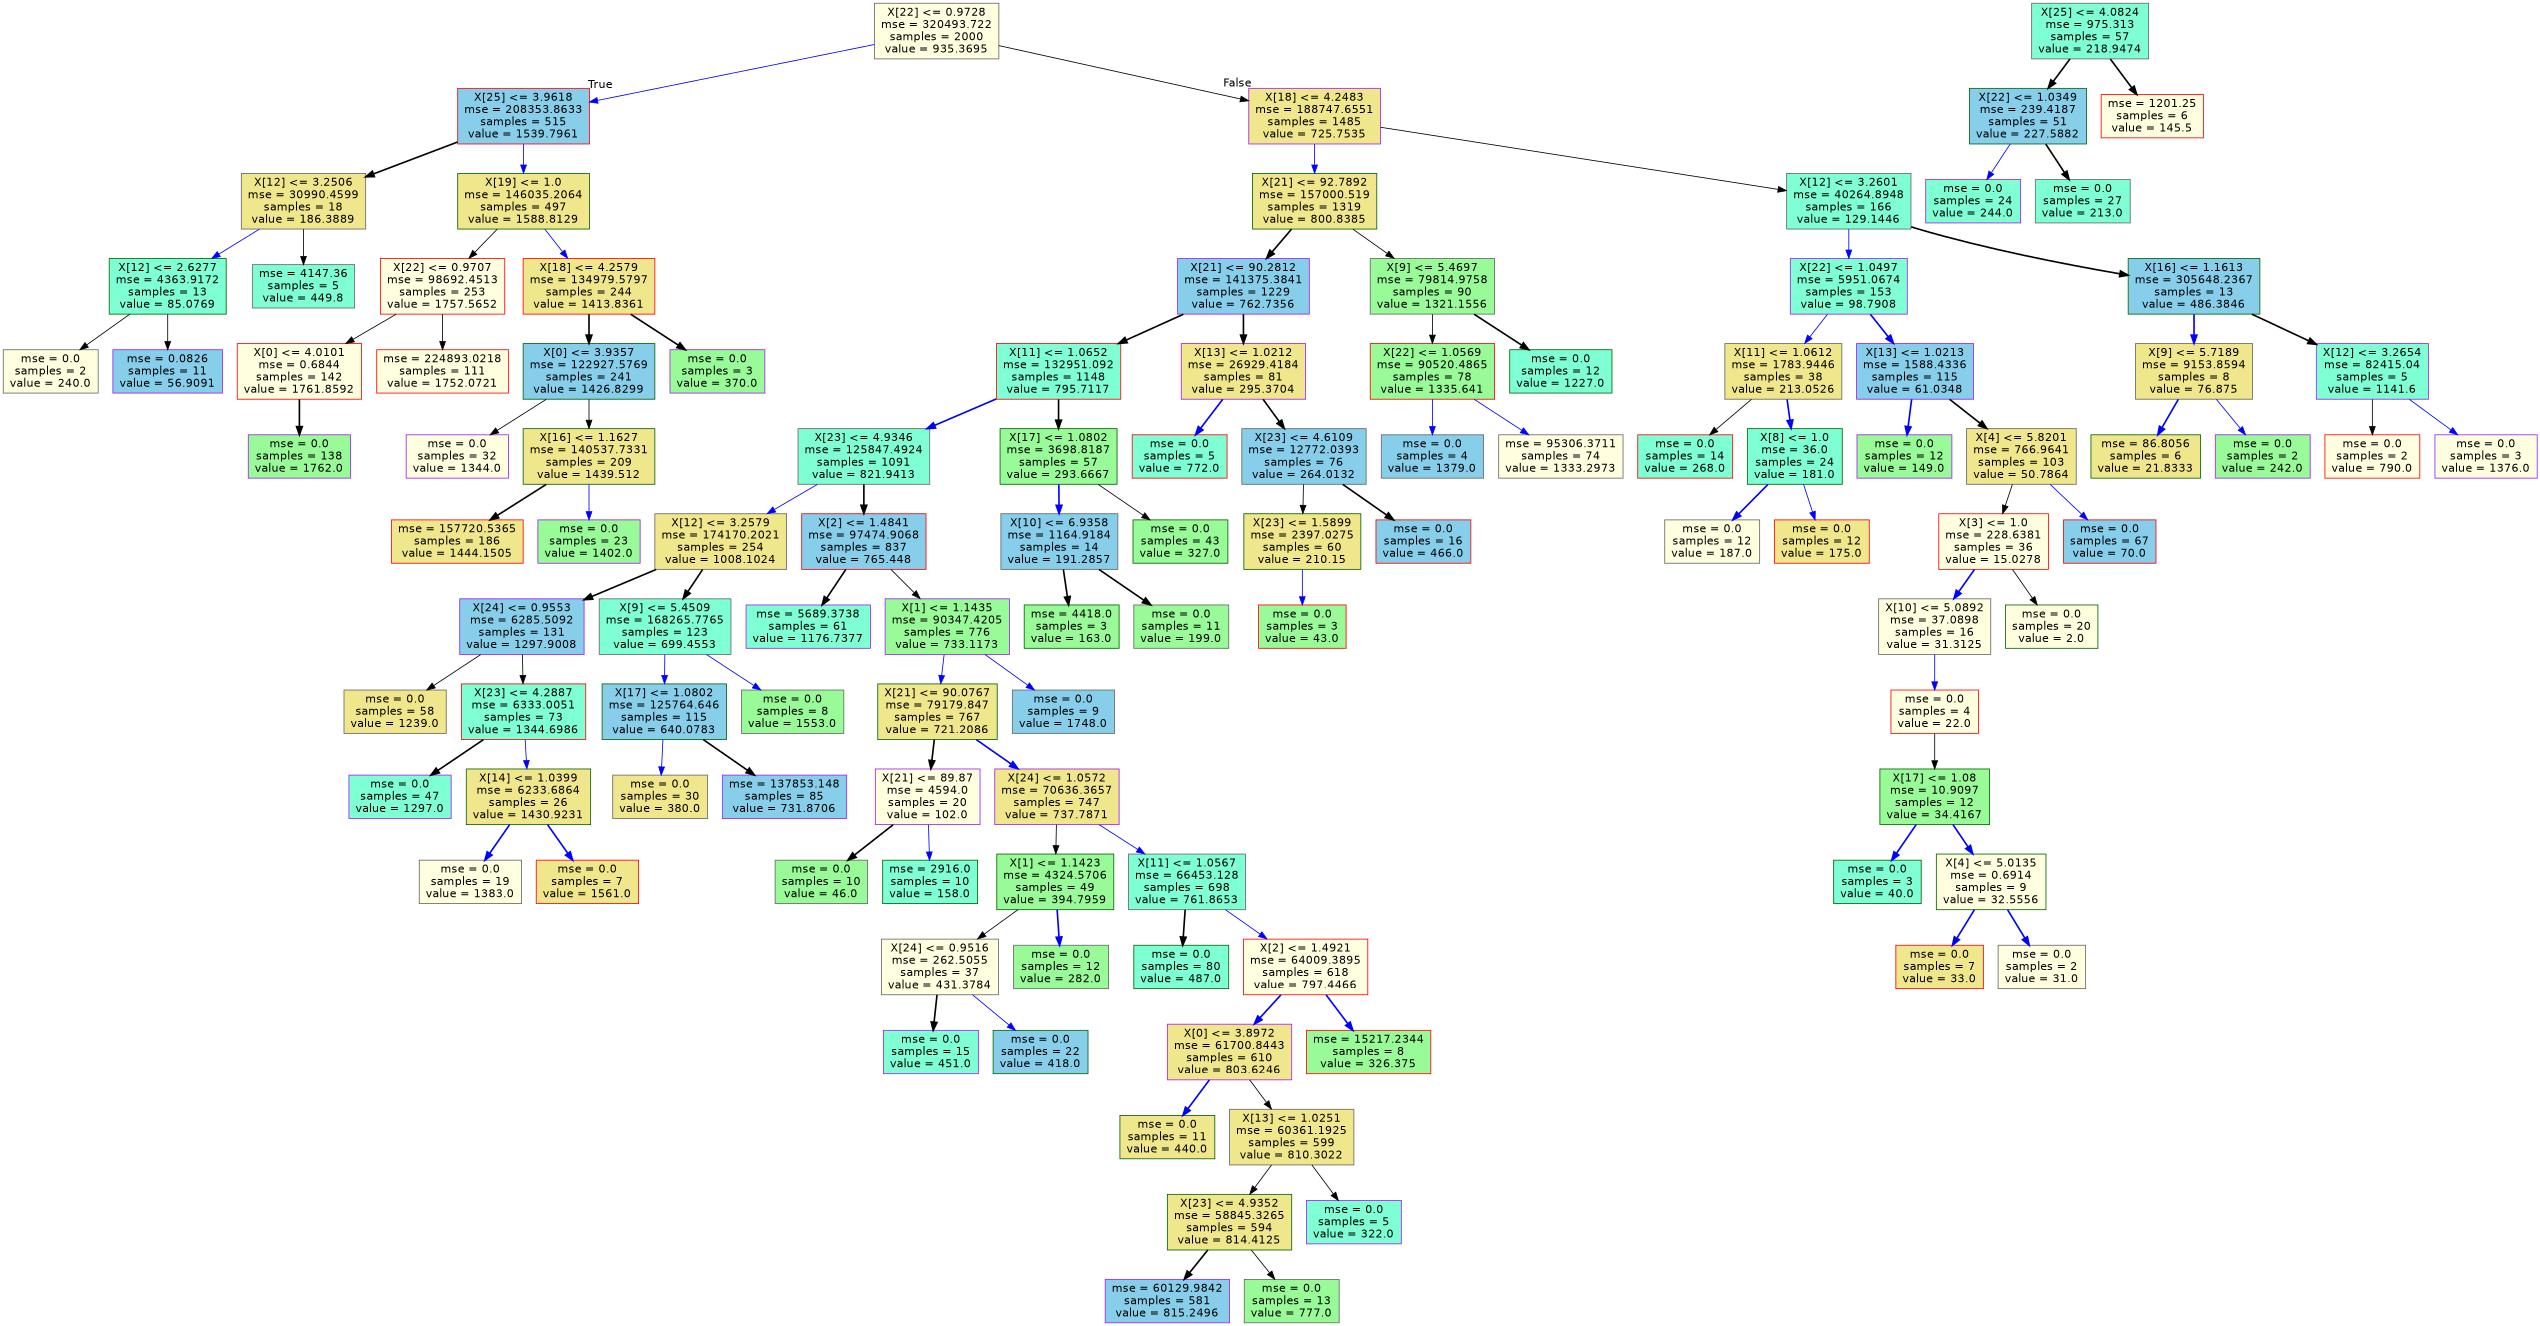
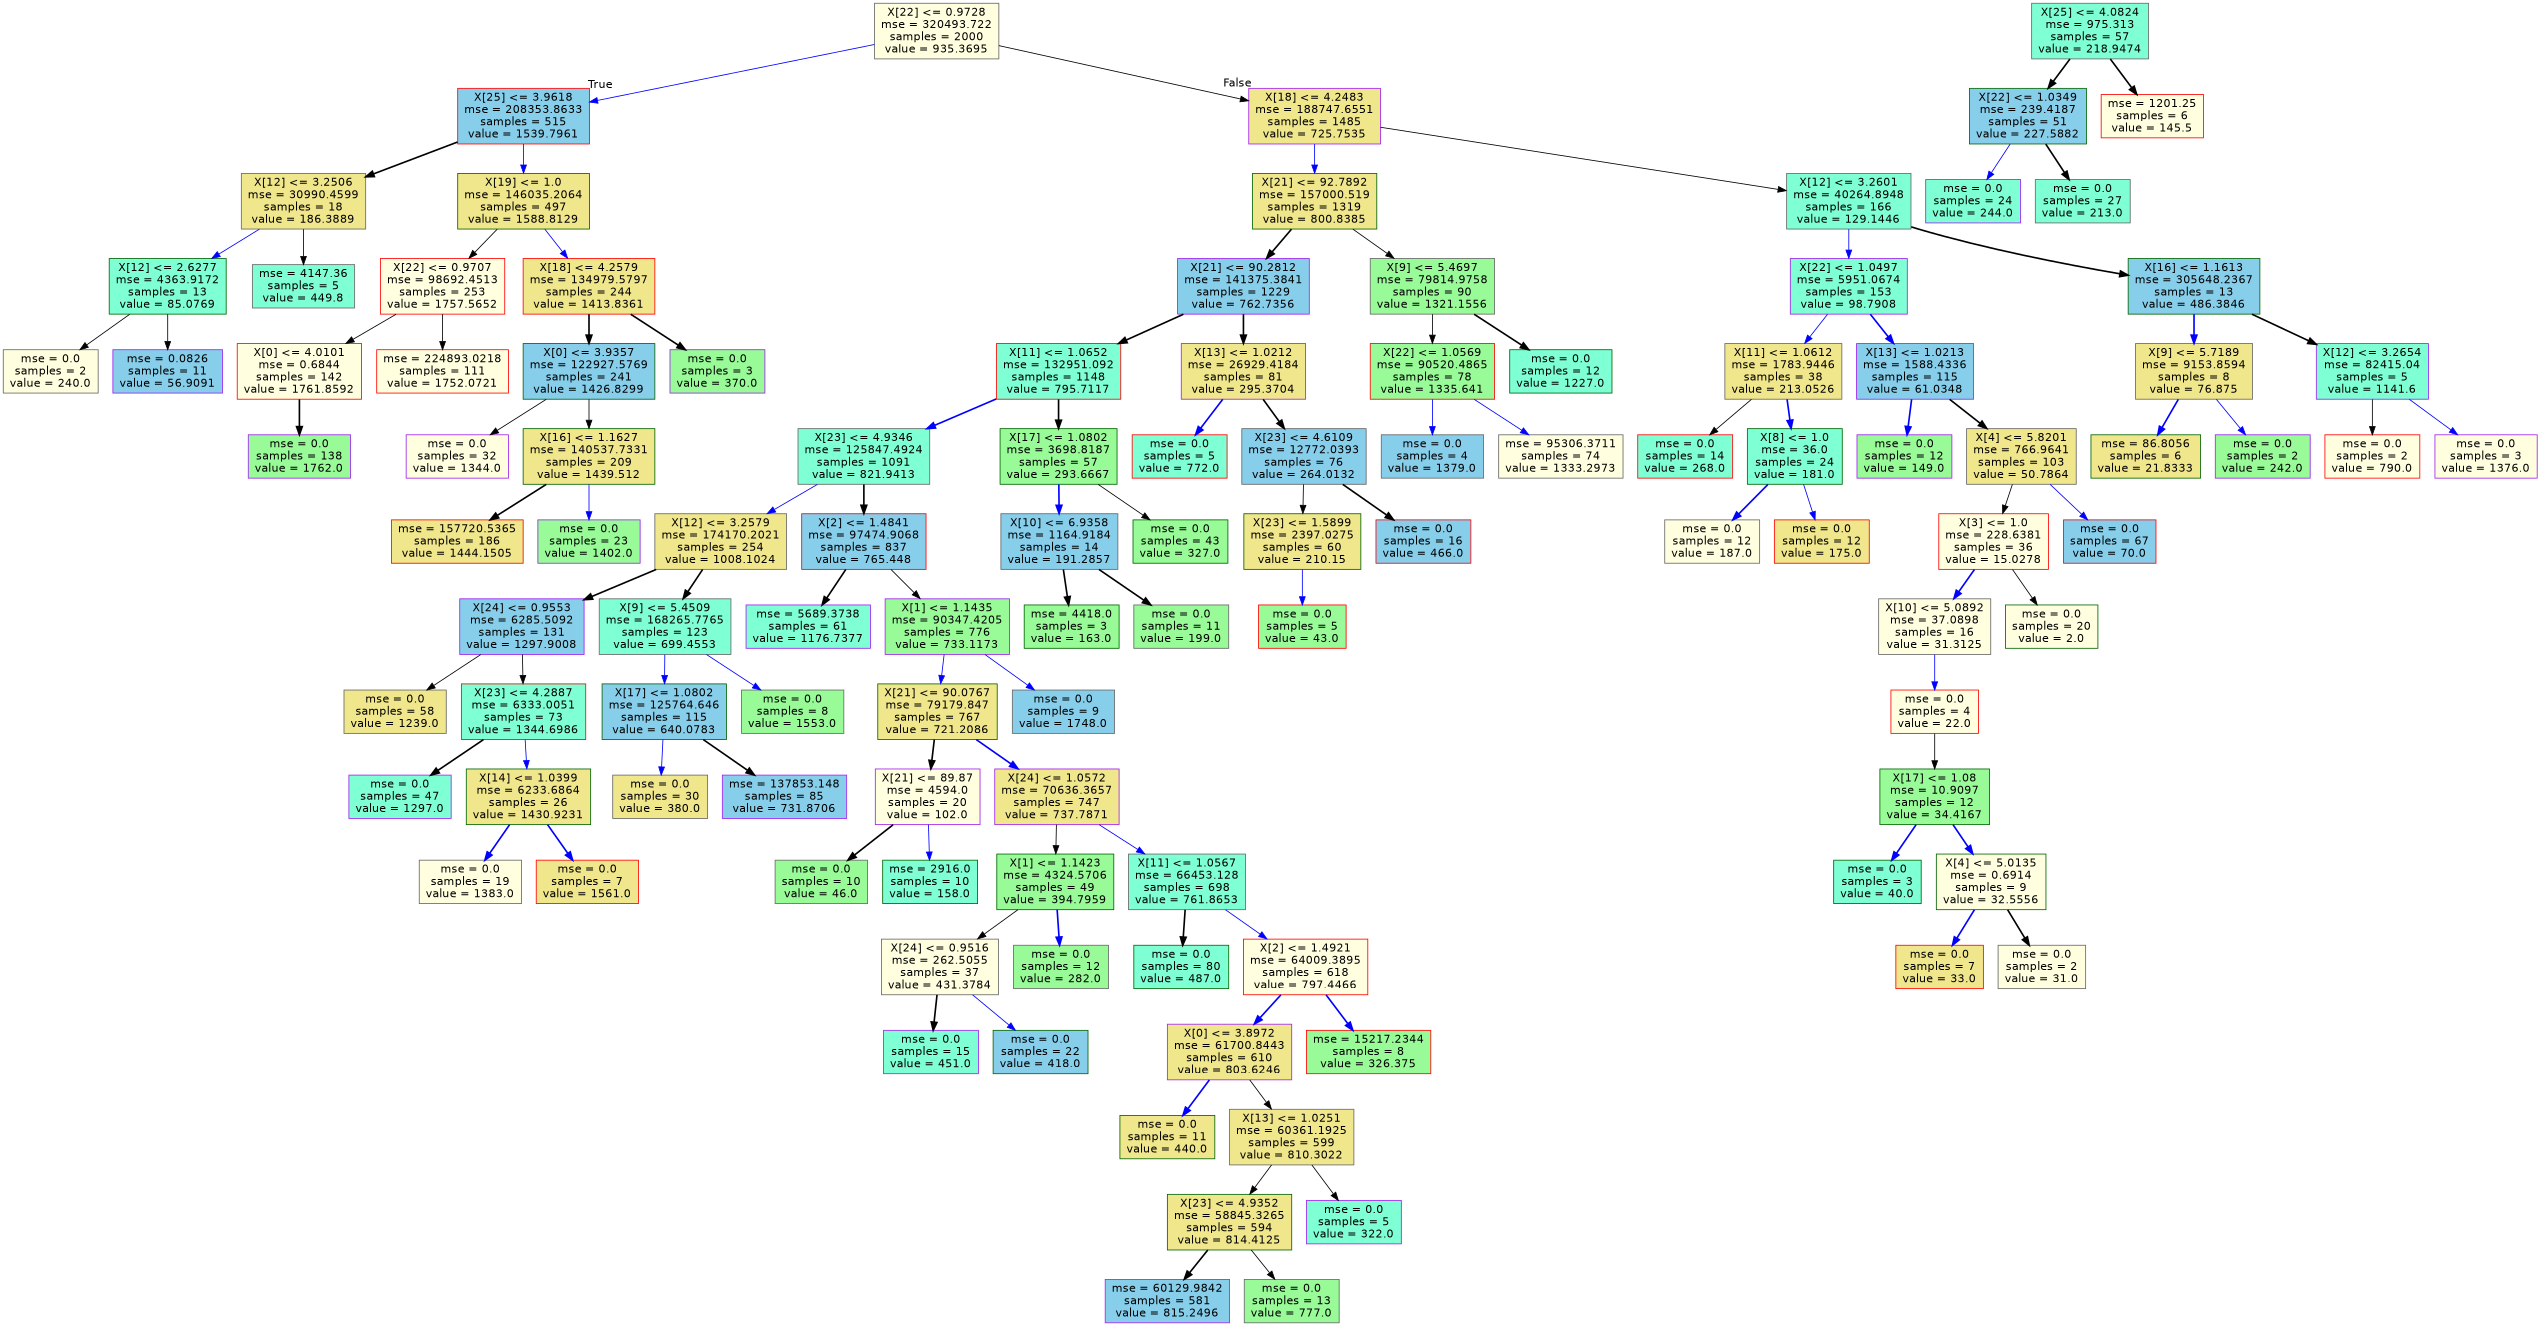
node "mse = 0.0 samples = 3 value = 43.0": label "mse = 0.0 samples = 3 value = 43.0" -> "mse = 0.0 samples = 5 value = 43.0"
edge "X[4] <= 5.0135 mse = 0.6914 samples = 9 value = 32.5556" -> "mse = 0.0 samples = 2 value = 31.0": color blue -> black
